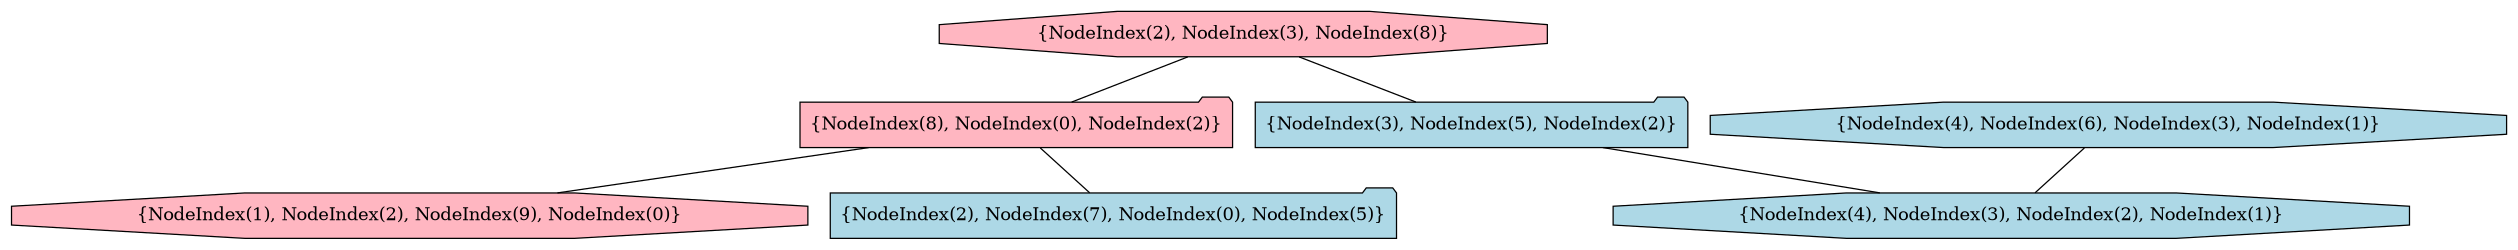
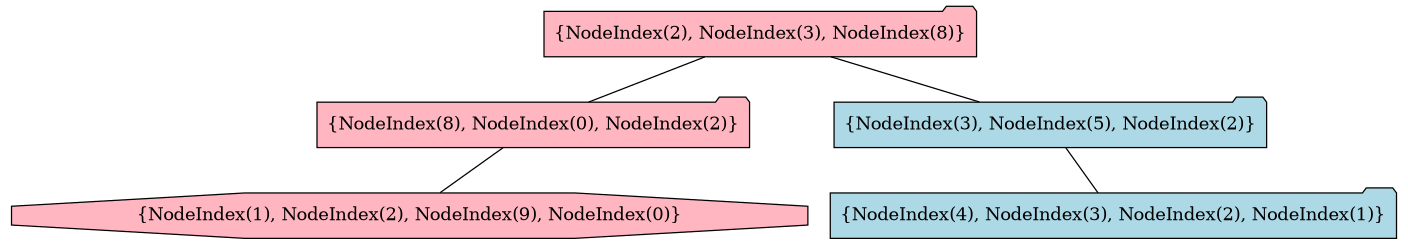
node "{NodeIndex(2), NodeIndex(3), NodeIndex(8)}": shape octagon -> folder
node "{NodeIndex(4), NodeIndex(6), NodeIndex(3), NodeIndex(1)}": removed
node "{NodeIndex(2), NodeIndex(7), NodeIndex(0), NodeIndex(5)}": removed
node "{NodeIndex(4), NodeIndex(3), NodeIndex(2), NodeIndex(1)}": shape octagon -> folder
